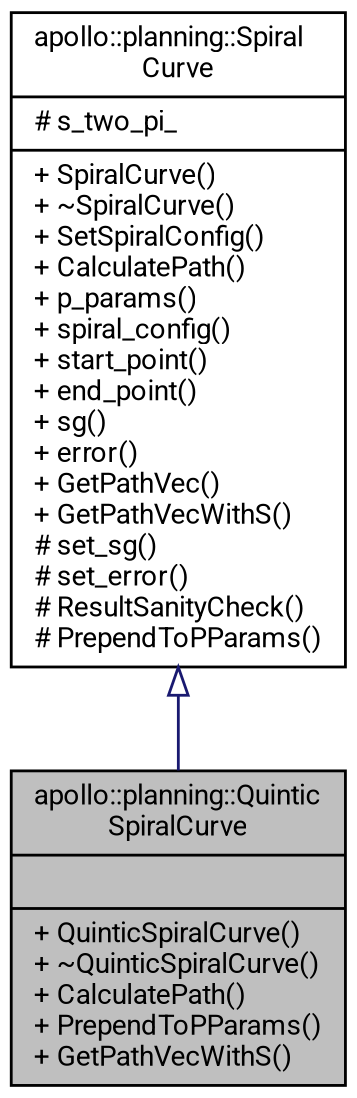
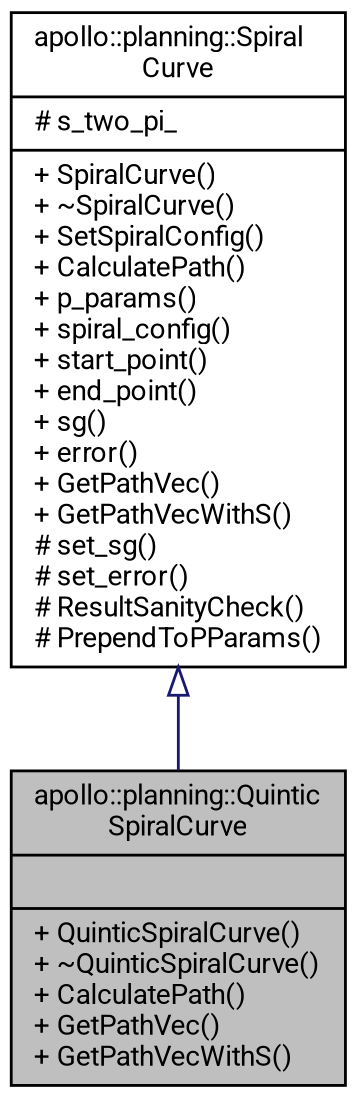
node "apollo::planning::Quintic": text "+ PrependToPParams()" -> "+ GetPathVec()"
